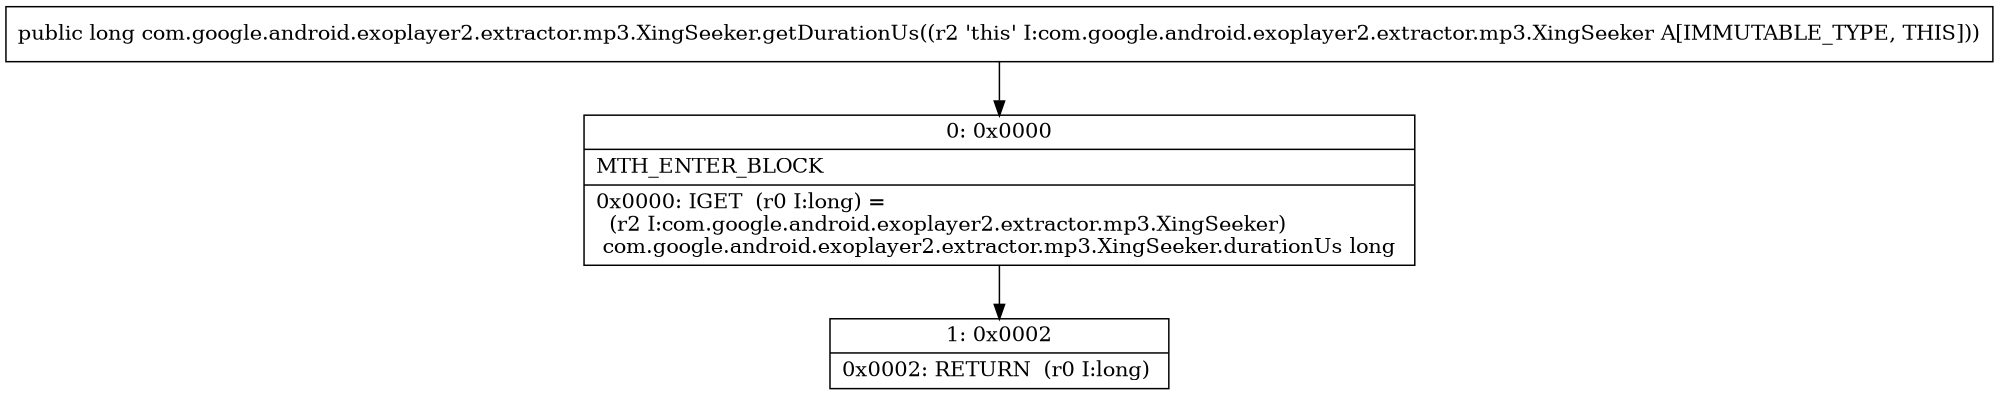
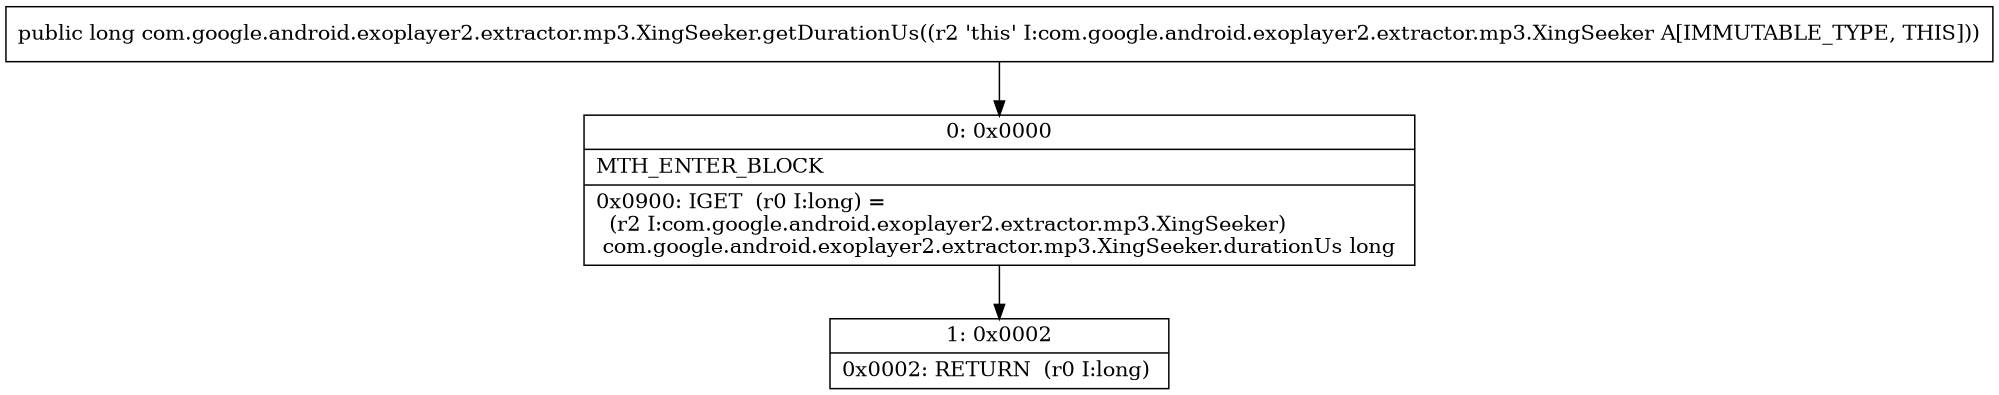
node "0: 0x0000": text "0x0000: IGET  (r0 I:long) =" -> "0x0900: IGET  (r0 I:long) ="
